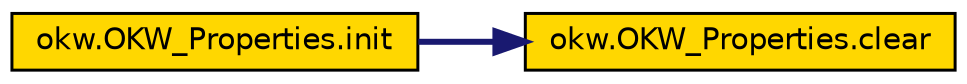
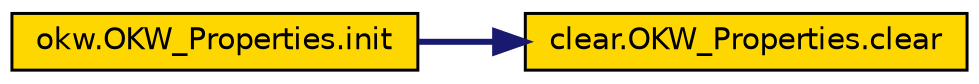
node "okw.OKW_Properties.clear": label "okw.OKW_Properties.clear" -> "clear.OKW_Properties.clear"
